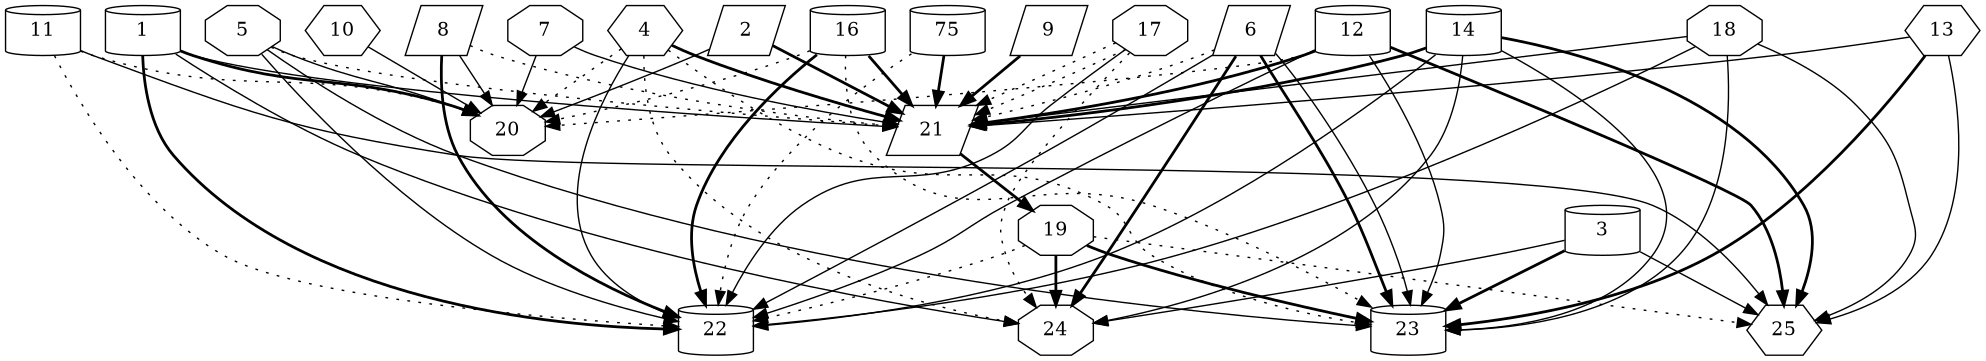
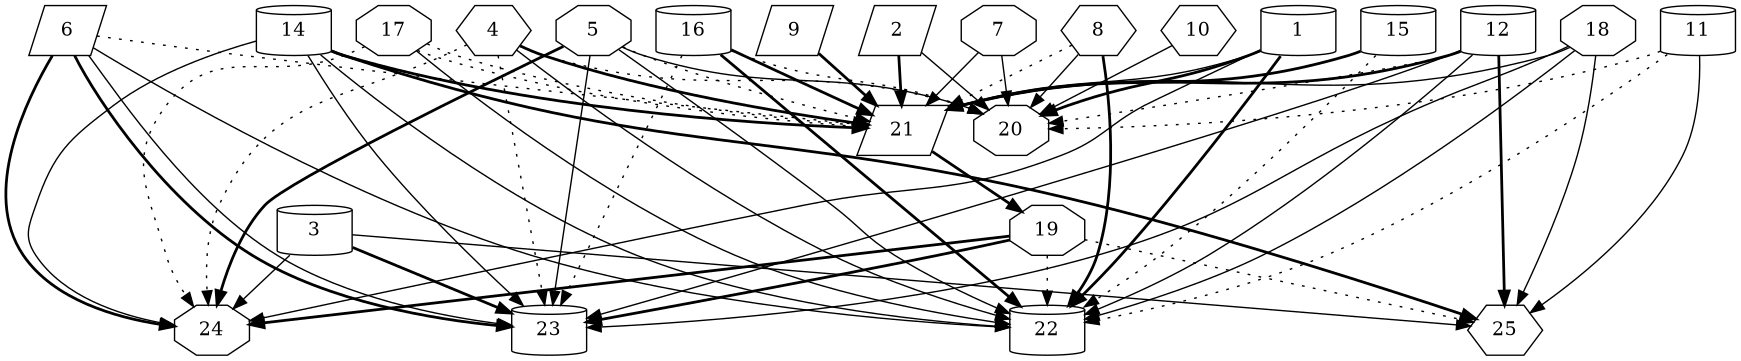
node "8": shape parallelogram -> hexagon
node "75": label "75" -> "15"
node "13": removed
edge "5" -> "24": added
